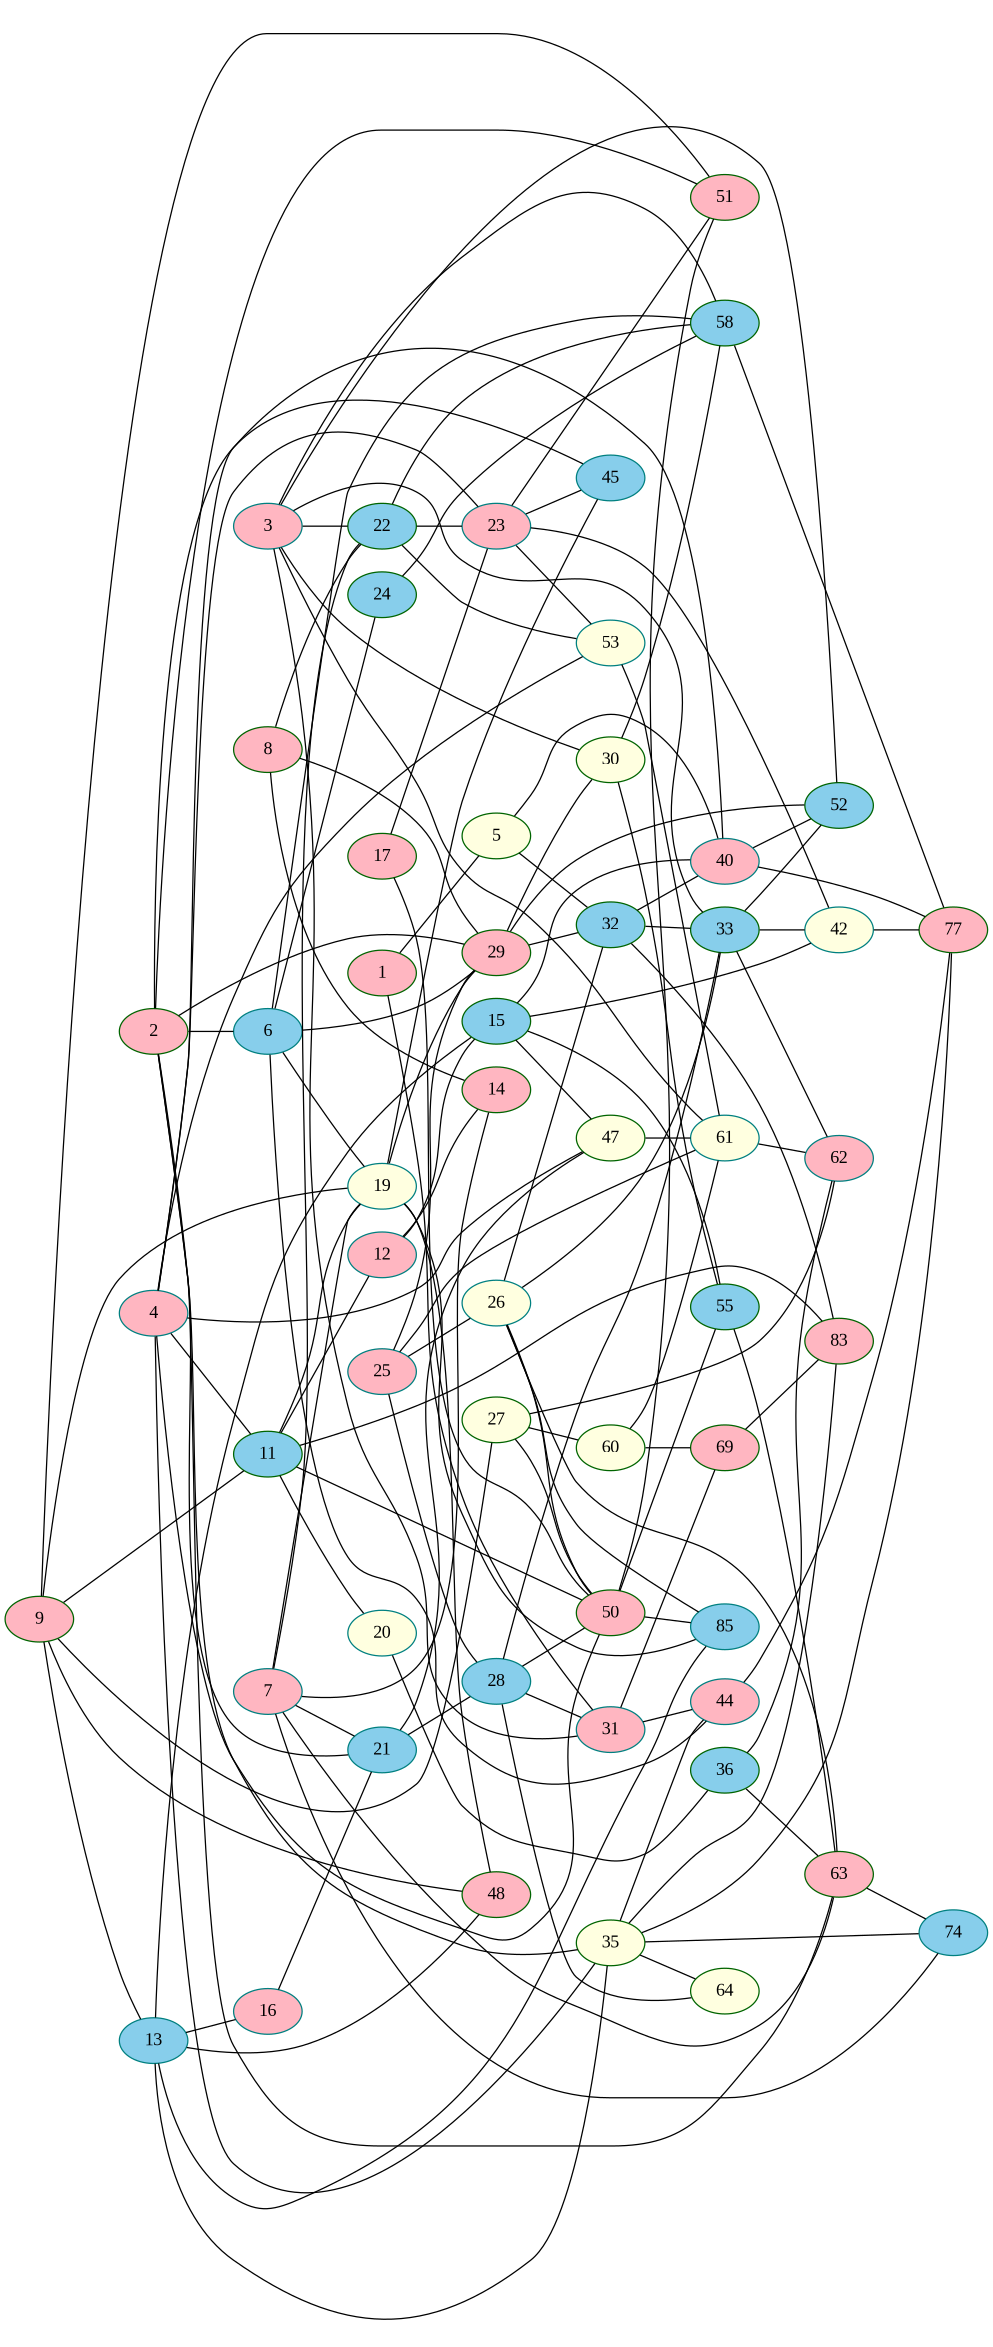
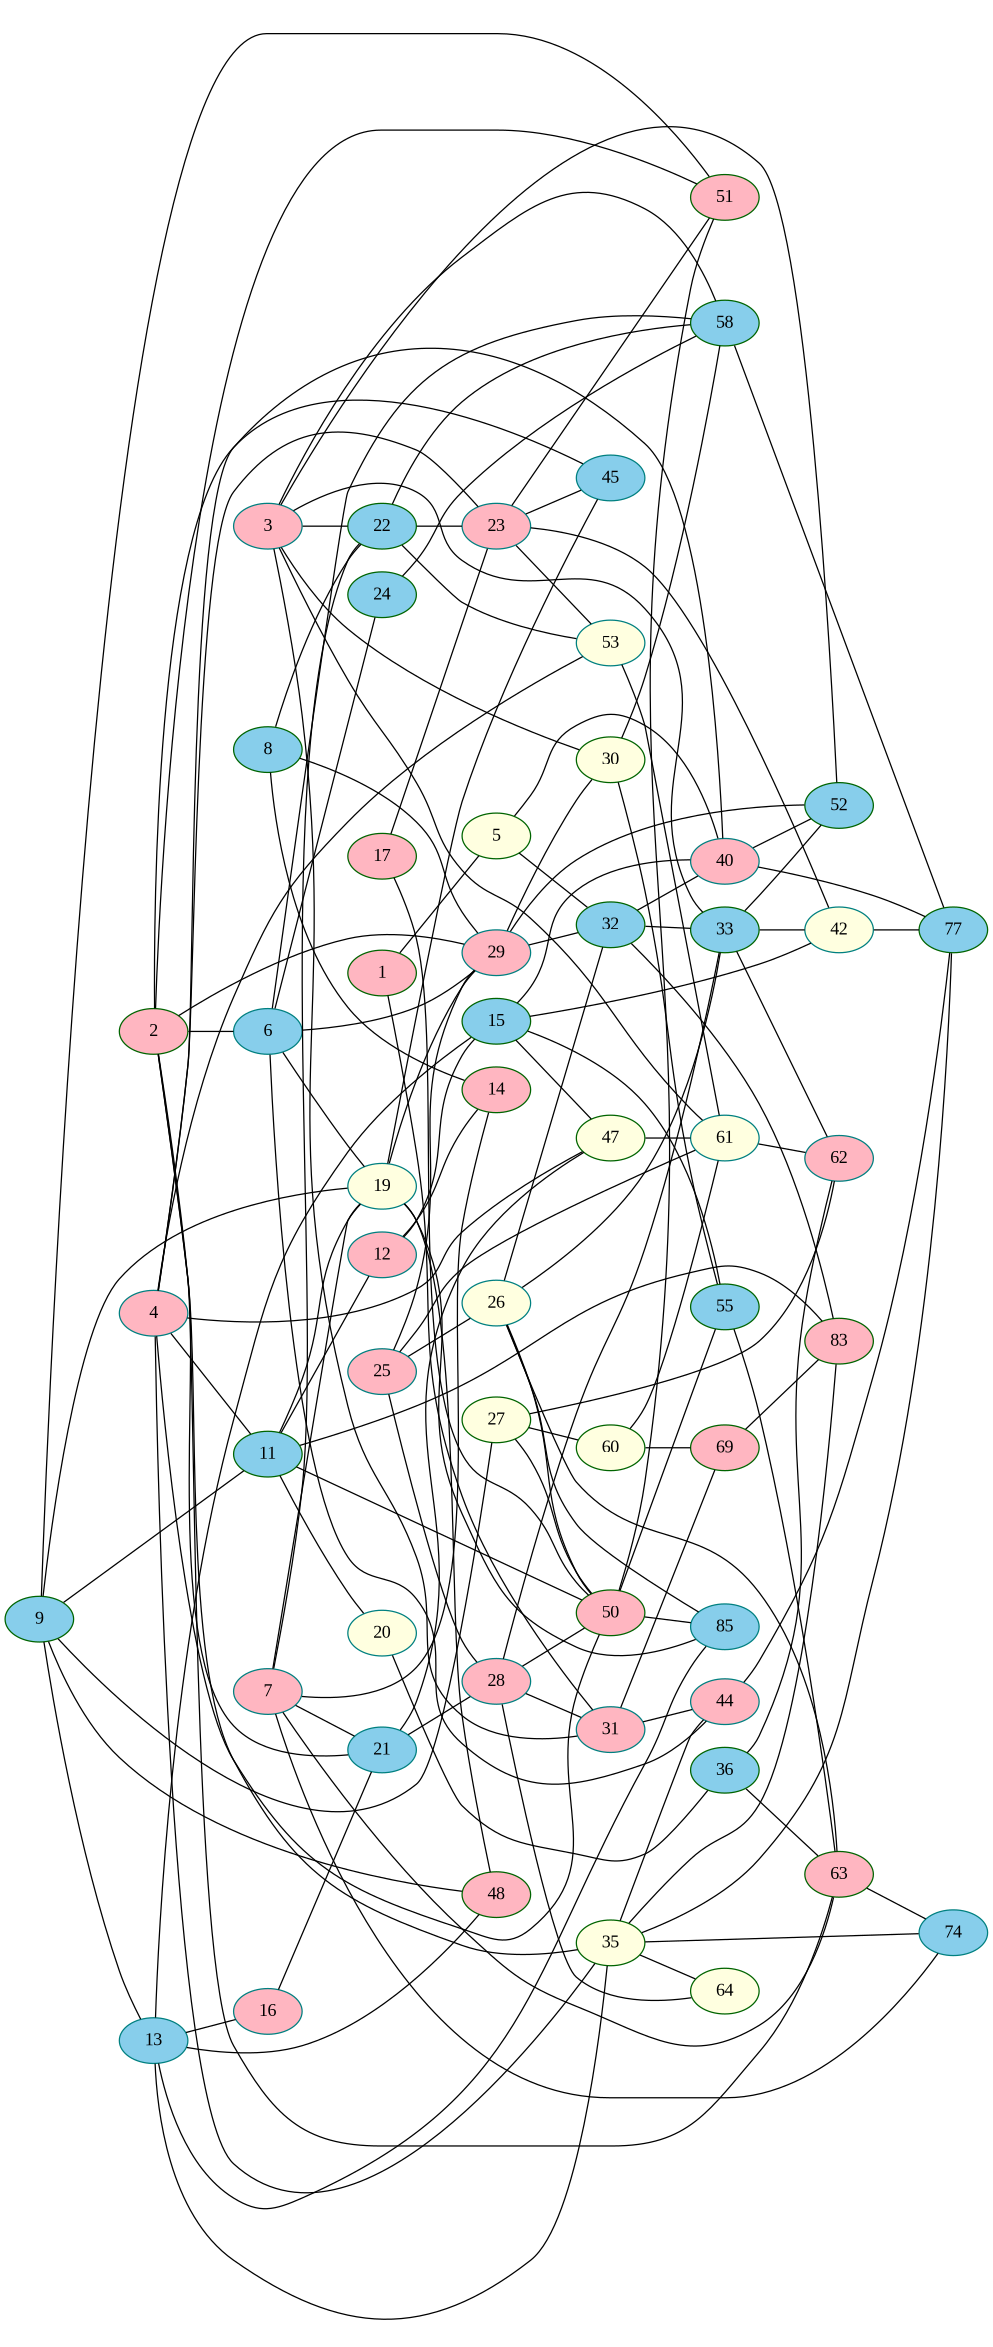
node "8": fillcolor lightpink -> skyblue
node "77": fillcolor lightpink -> skyblue
node "29": color darkgreen -> teal
node "9": fillcolor lightpink -> skyblue
node "28": fillcolor skyblue -> lightpink
